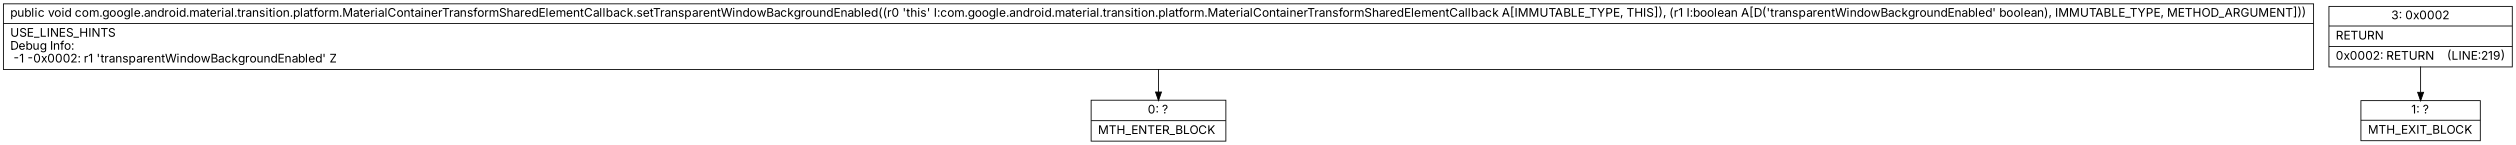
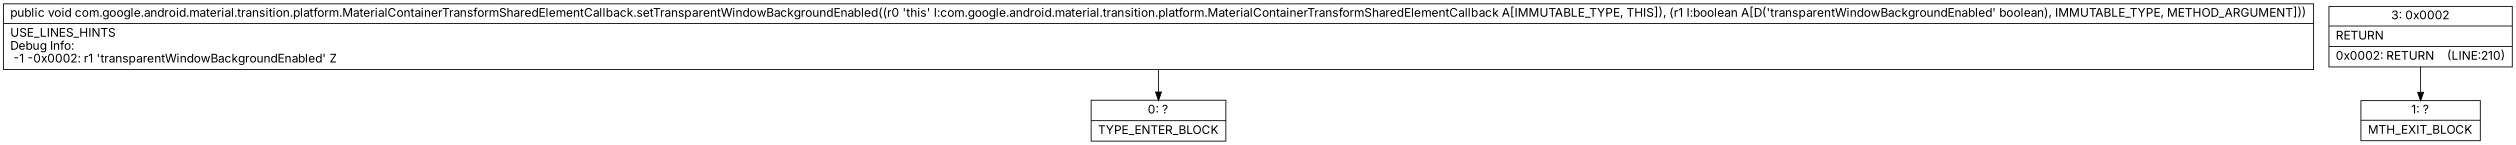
node "3: 0x0002": text "0x0002: RETURN    (LINE:219)" -> "0x0002: RETURN    (LINE:210)"
node "0: ?": text "MTH_ENTER_BLOCK" -> "TYPE_ENTER_BLOCK"
